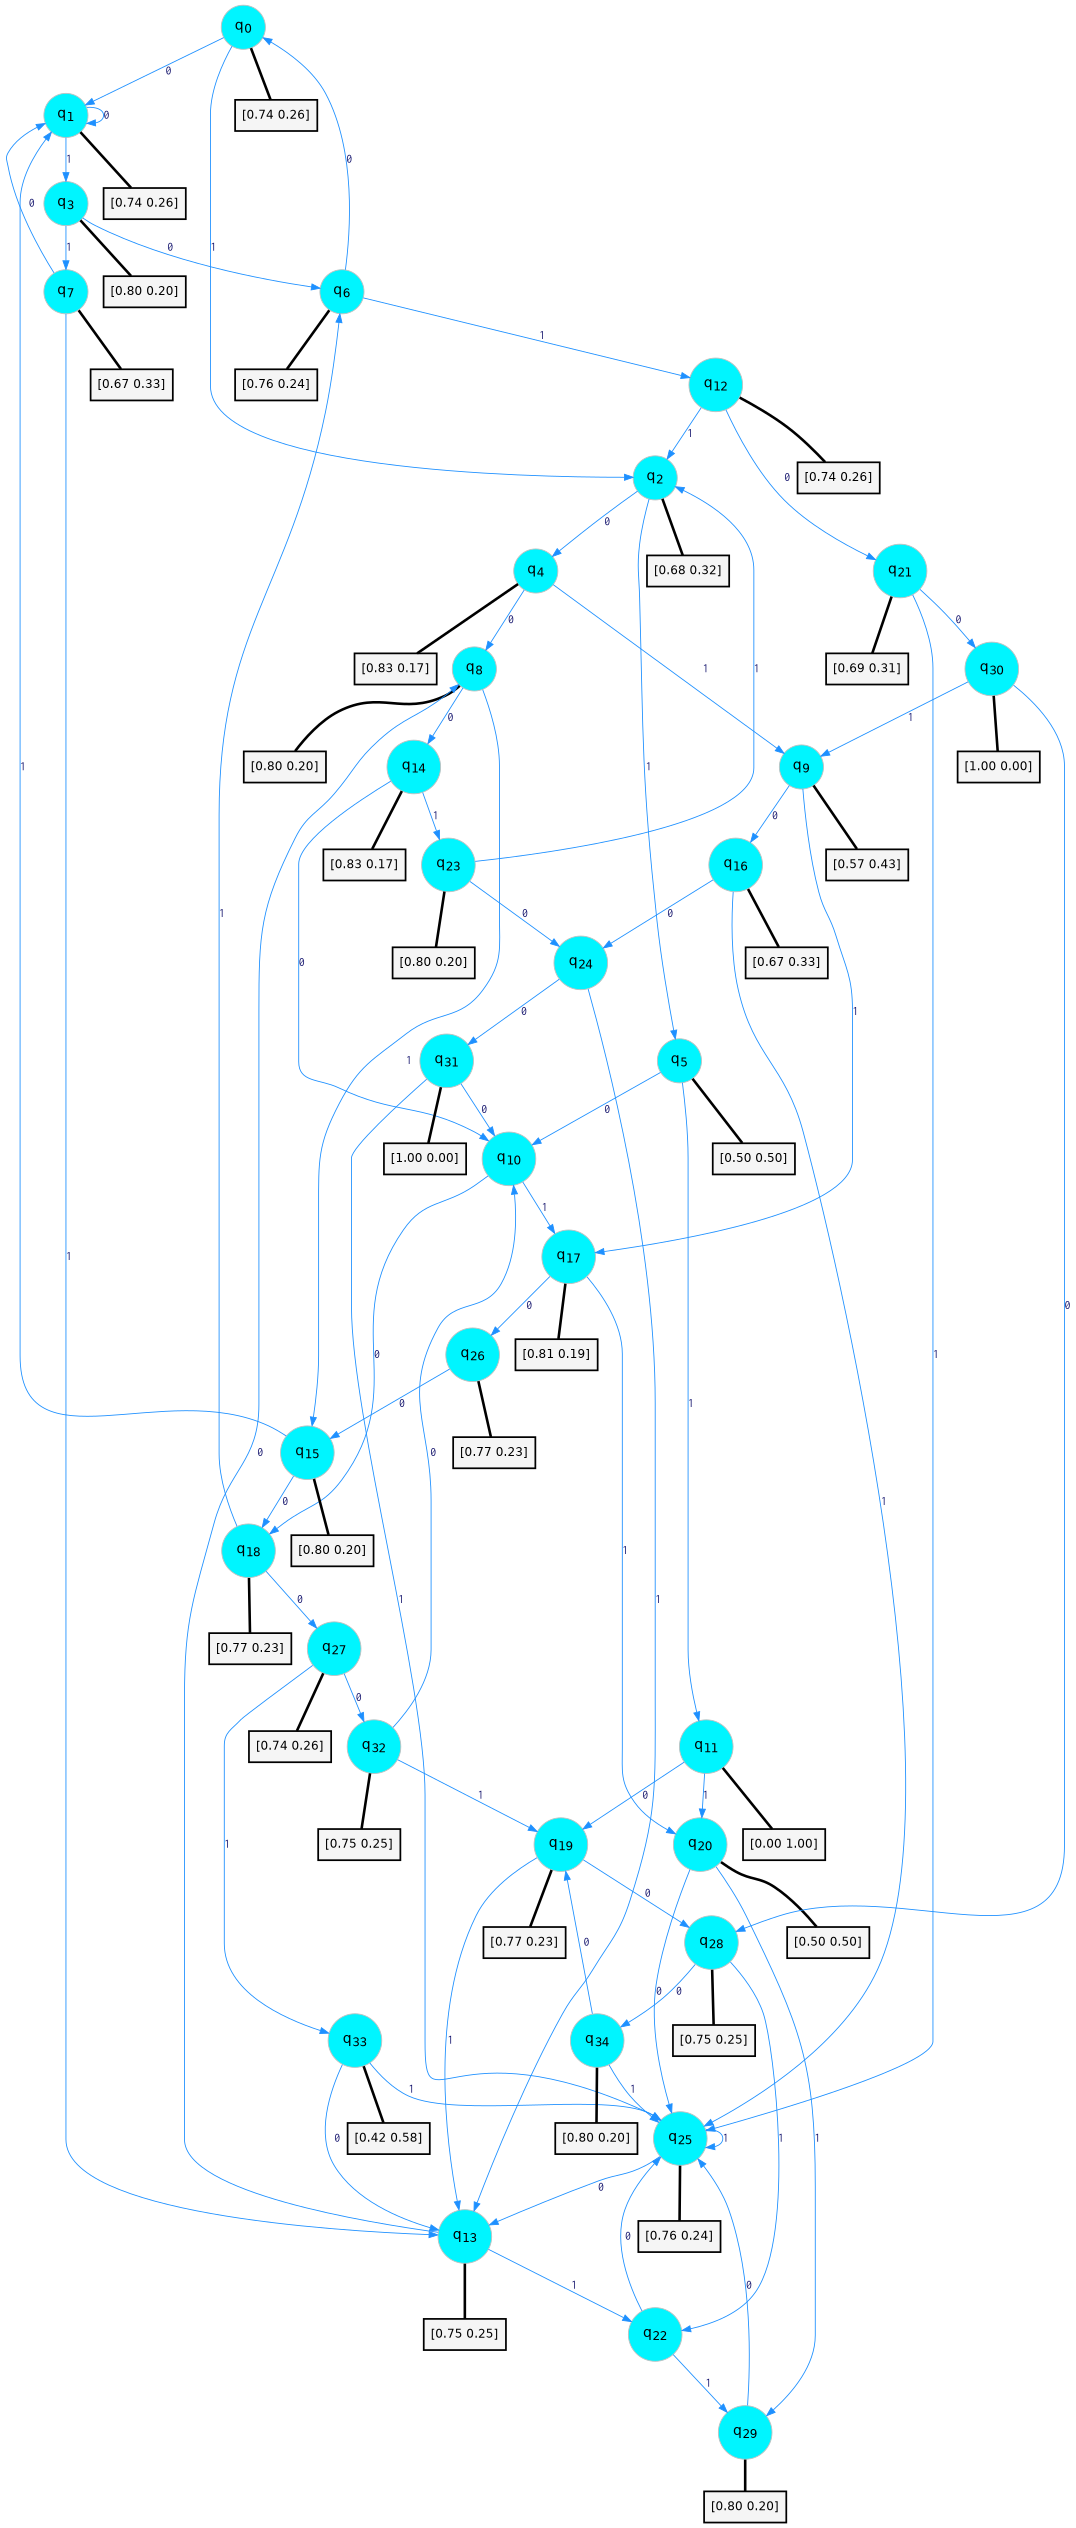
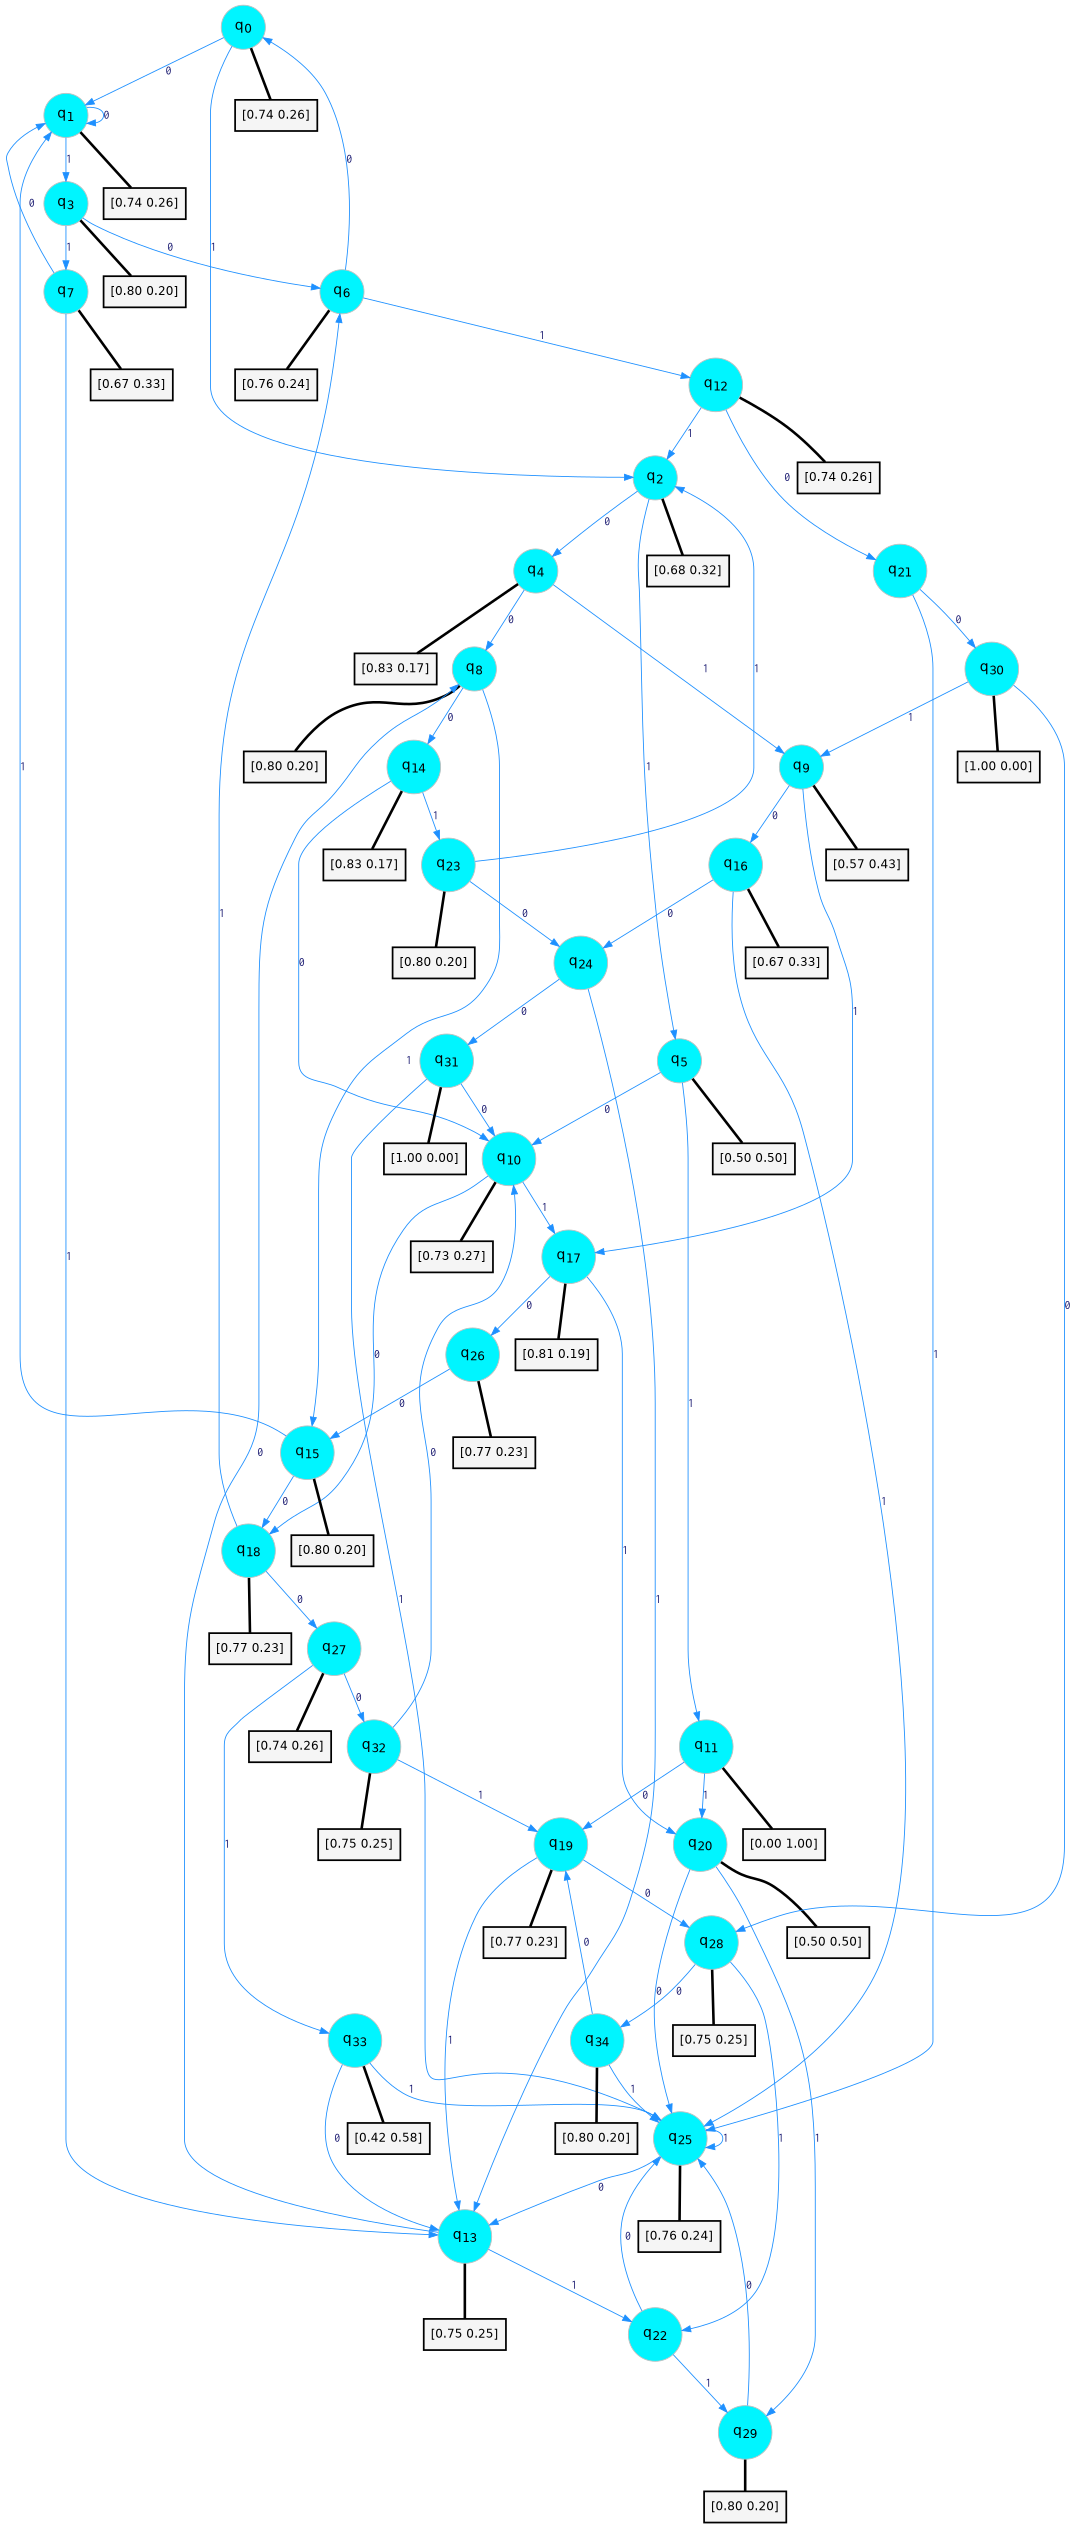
node "[0.69 0.31]": removed
node "[0.73 0.27]": added
